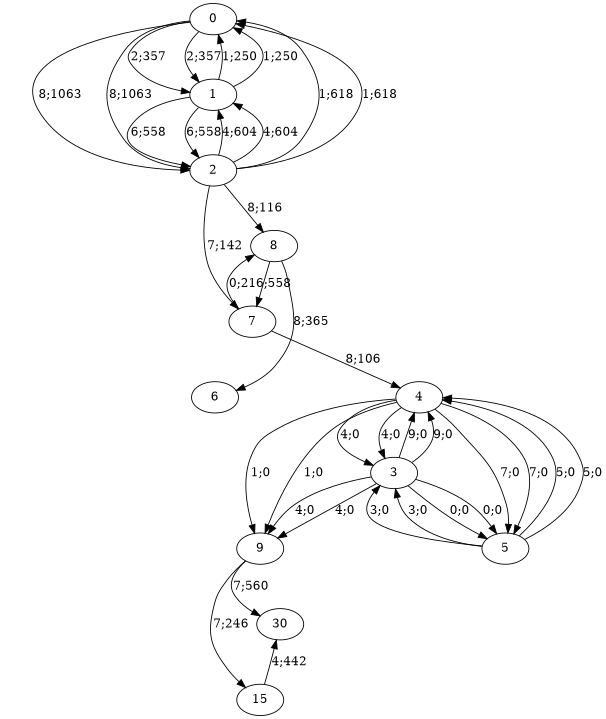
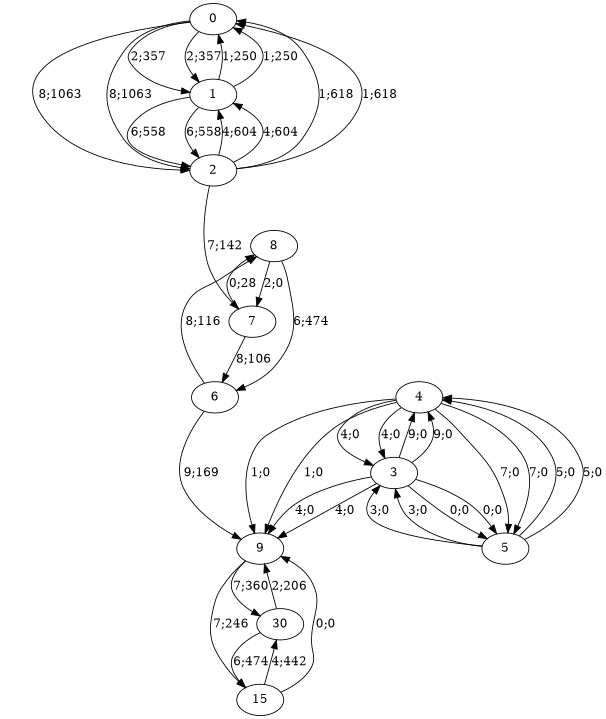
edge "2" -> "8": now "6" -> "8"
edge "7" -> "8": label "0;21" -> "0;28"
edge "8" -> "7": label "6;558" -> "2;0"
edge "8" -> "6": label "8;365" -> "6;474"
edge "7" -> "4": now "7" -> "6"
edge "6" -> "9": added, label "9;169"
edge "9" -> "30": label "7;560" -> "7;360"
edge "30" -> "9": added, label "2;206"
edge "15" -> "9": added, label "0;0"
edge "30" -> "15": added, label "6;474"
